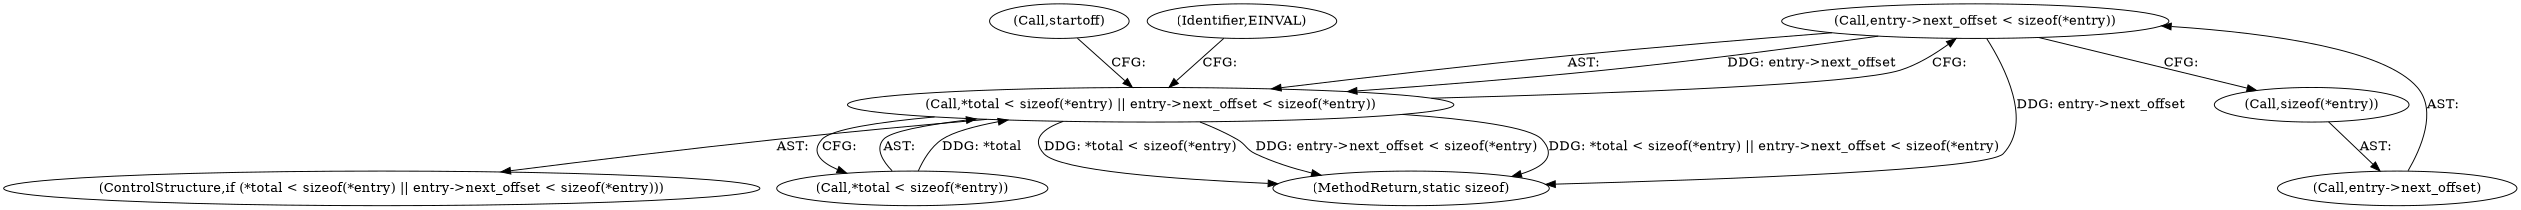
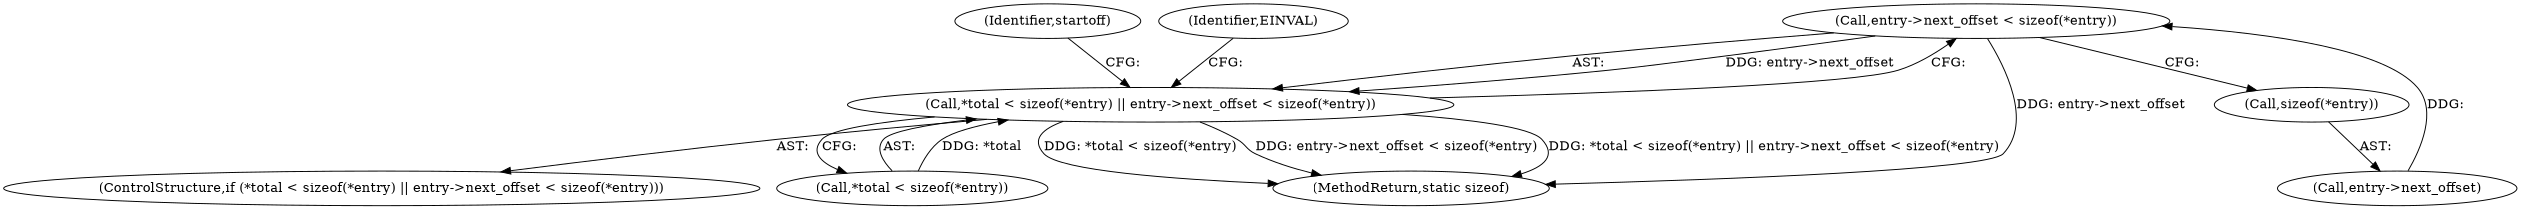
node "(Call,startoff)": label "(Call,startoff)" -> "(Identifier,startoff)"
edge "(Call,entry->next_offset)" -> "(Call,entry->next_offset < sizeof(*entry))": label "AST: " -> "DDG: "
